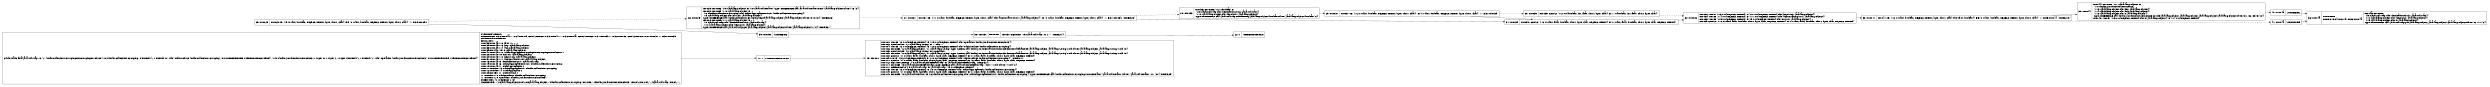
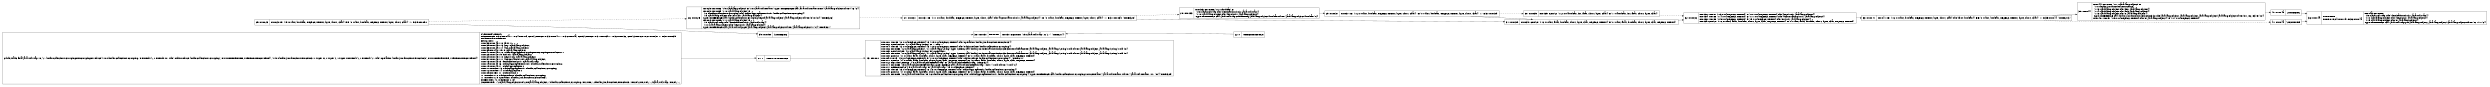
edge "38: 0x0050" -> "22: ?": reversed
node "21: ?": text "MTH_ENTER_BLOCK" -> "MTH_MOVE_BLOCK"
